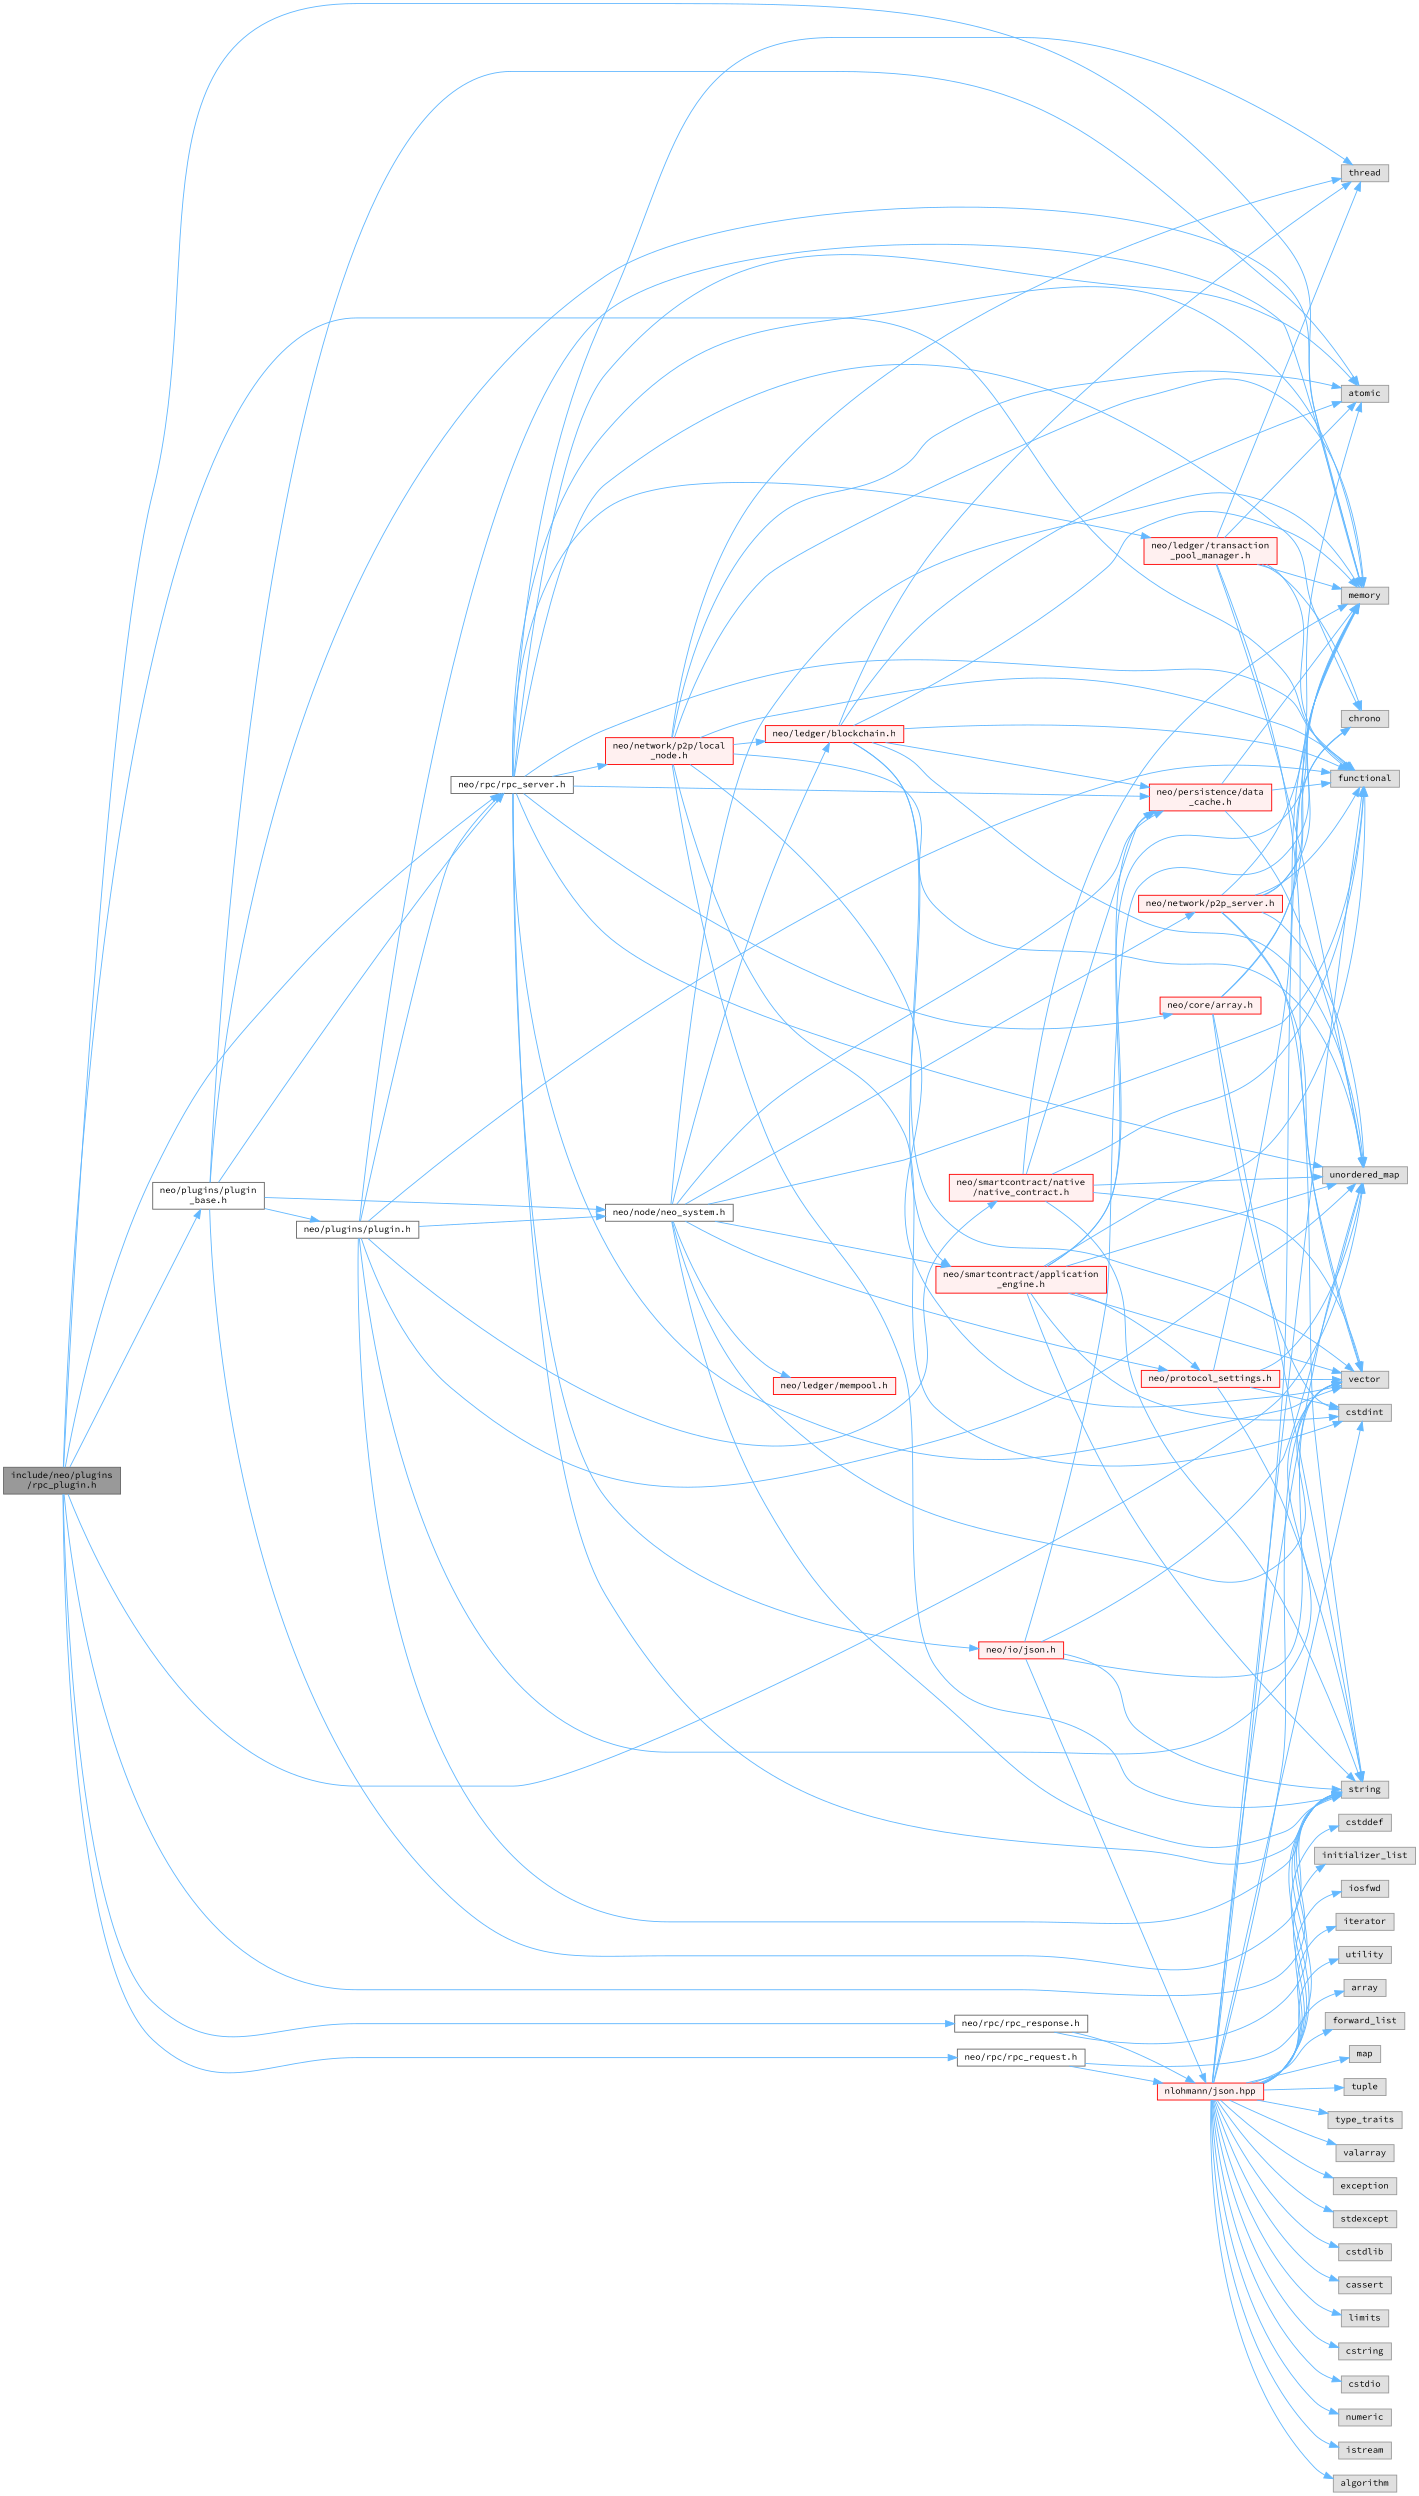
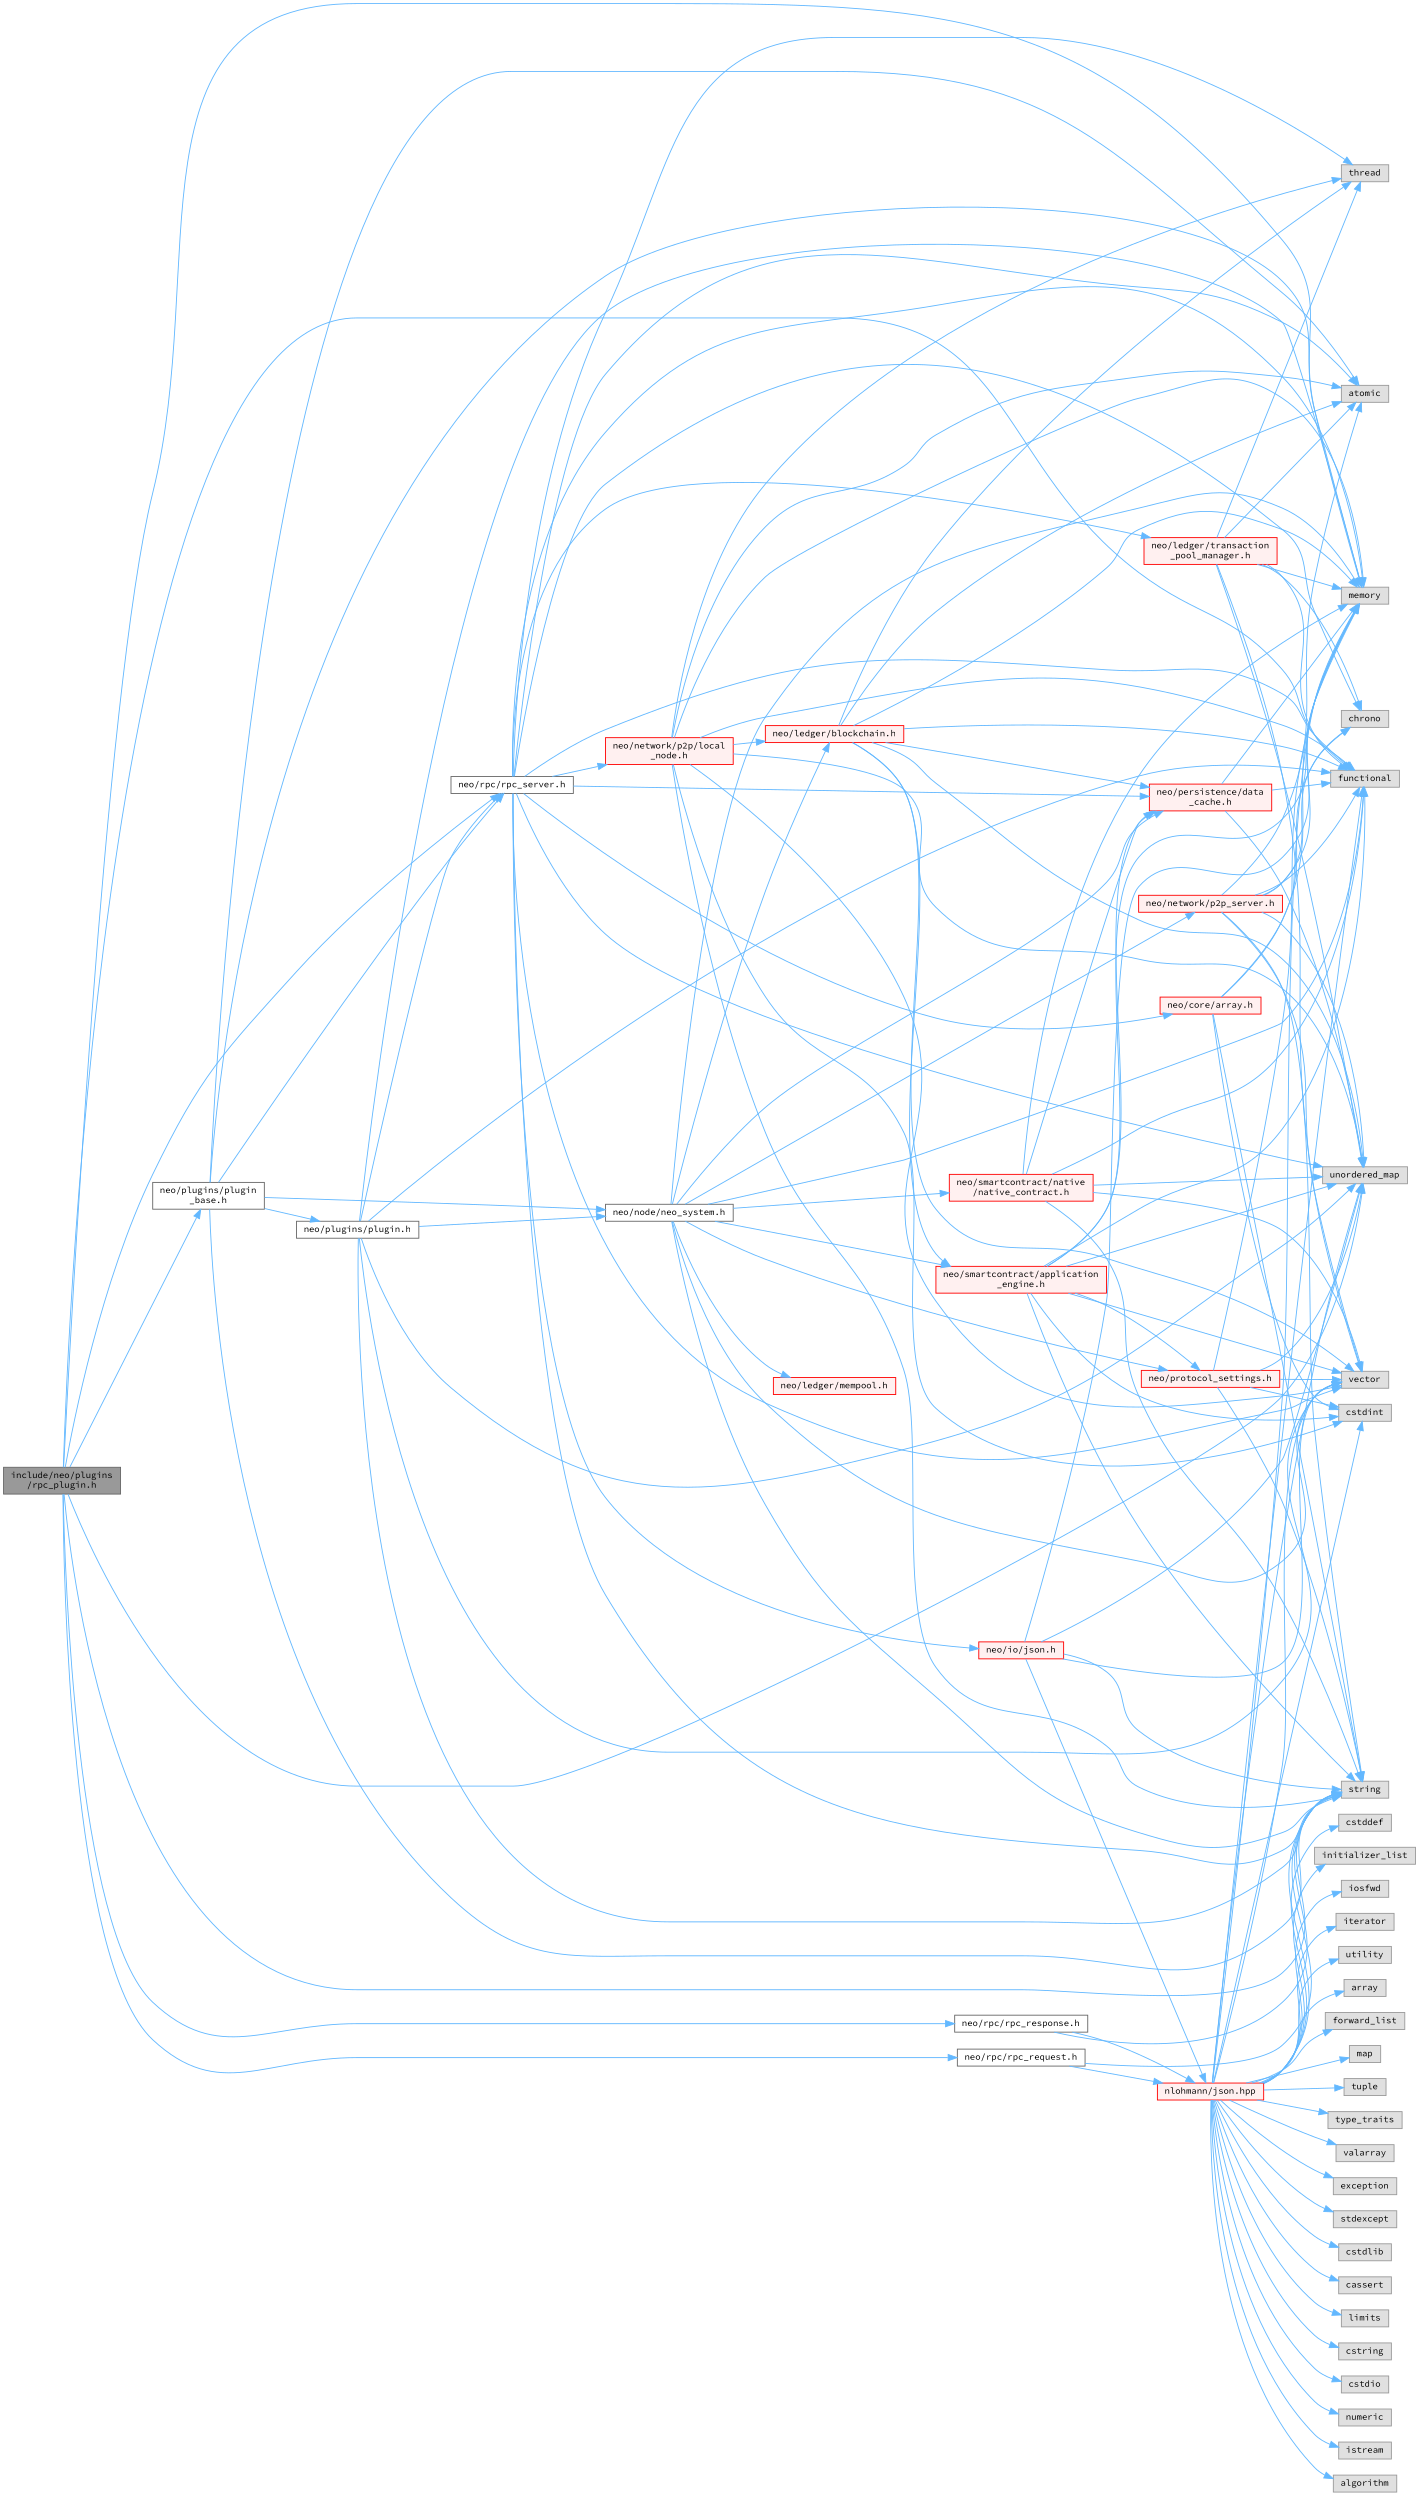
edge "neo/plugins/plugin.h" -> "neo/smartcontract/native /native_contract.h": now "neo/node/neo_system.h" -> "neo/smartcontract/native /native_contract.h"
